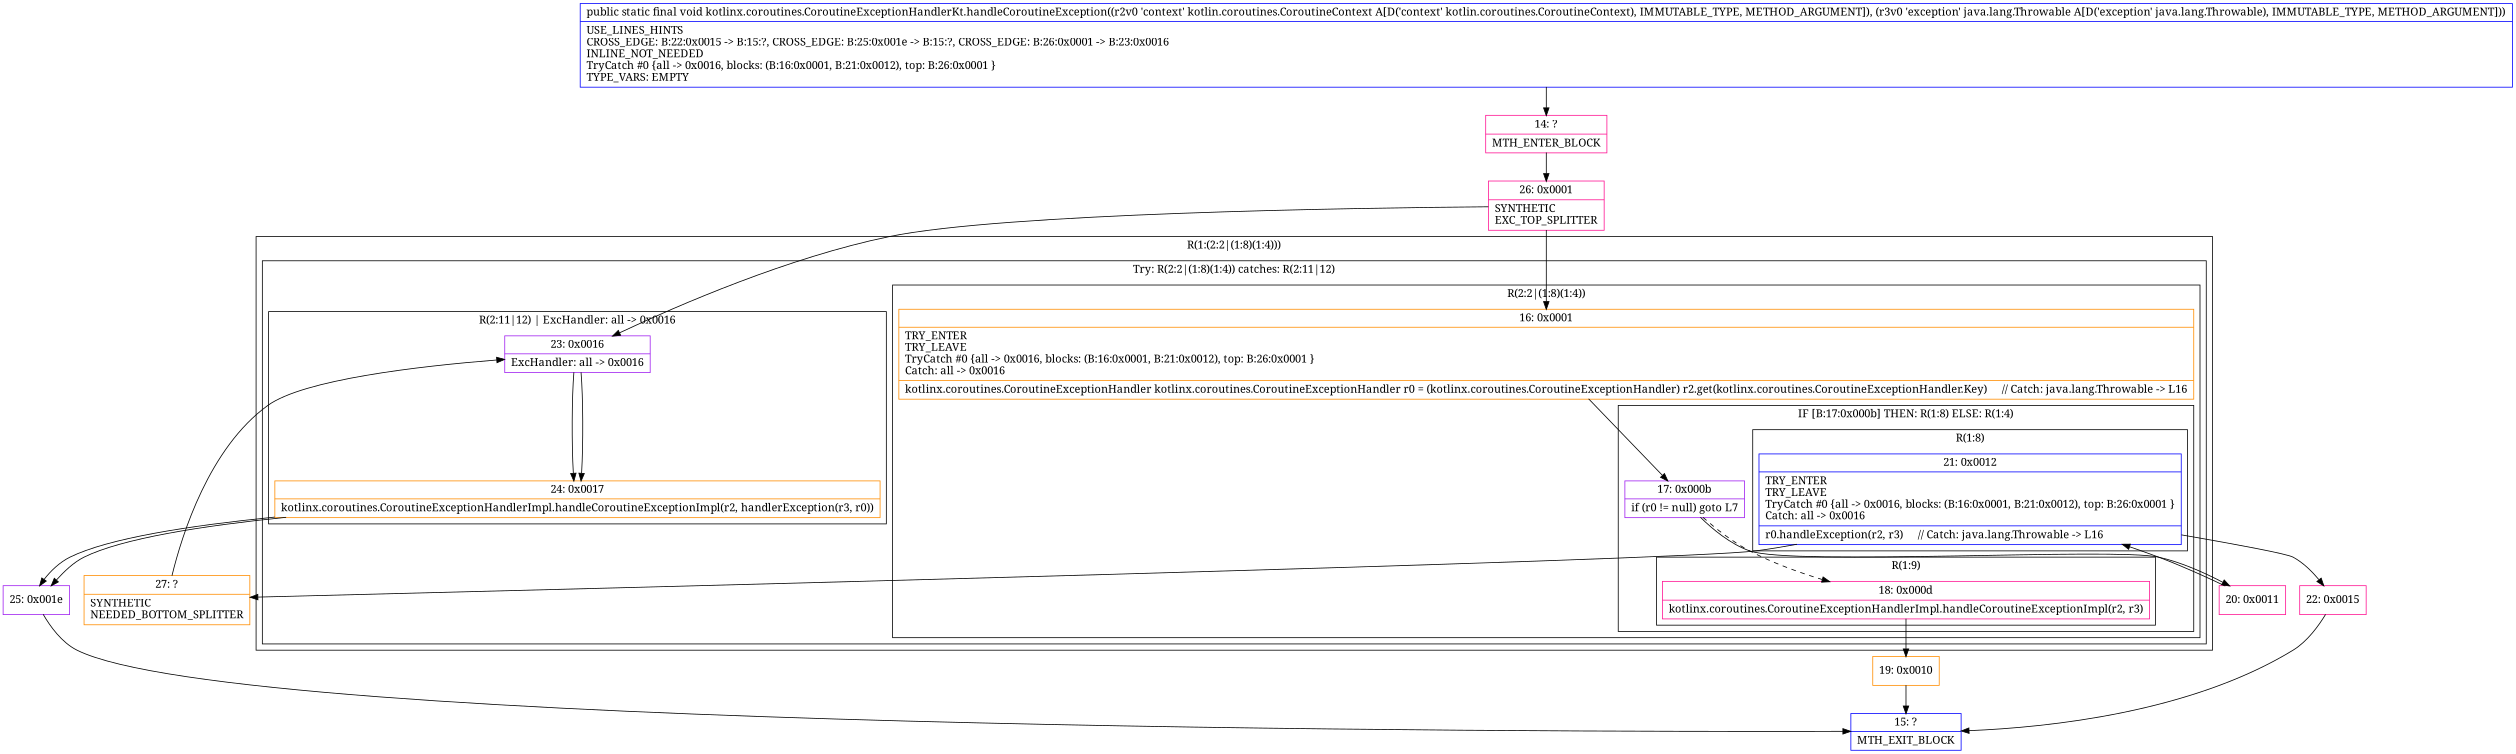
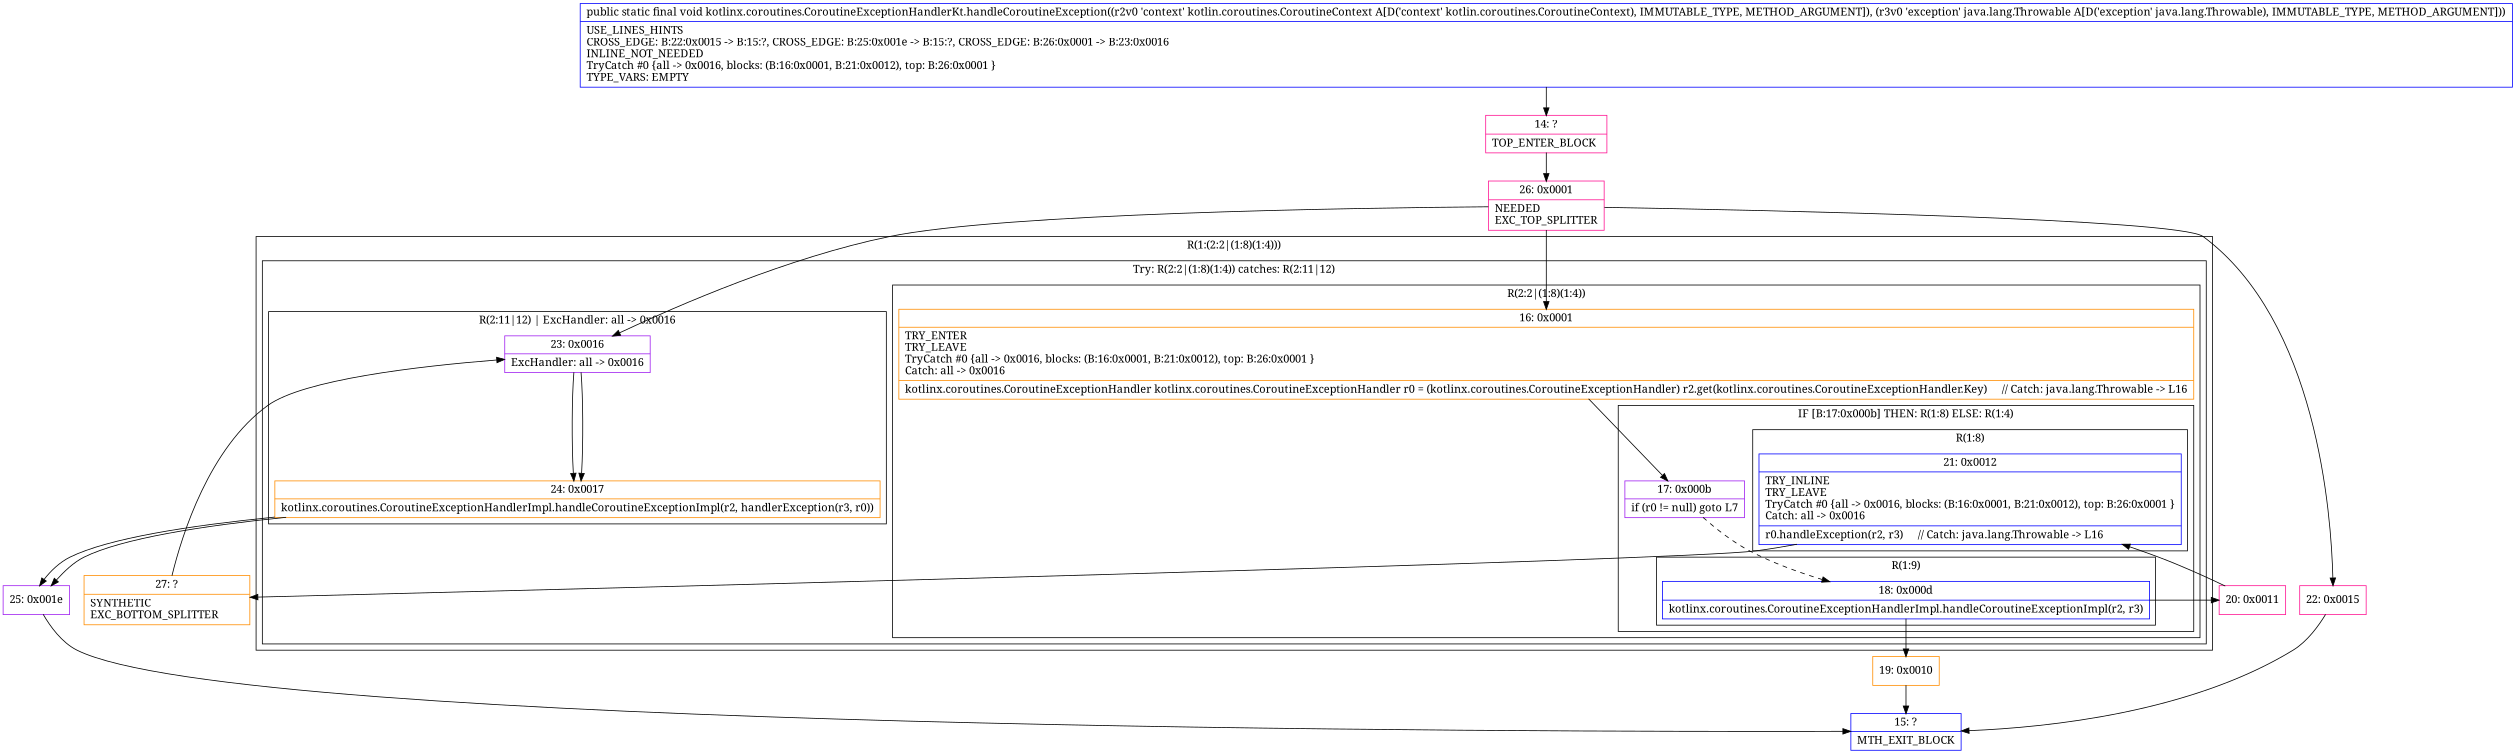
node "14: ?": text "MTH_ENTER_BLOCK" -> "TOP_ENTER_BLOCK"
node "26: 0x0001": text "SYNTHETIC" -> "NEEDED"
node "21: 0x0012": text "TRY_ENTER" -> "TRY_INLINE"
edge "21: 0x0012" -> "22: 0x0015": now "26: 0x0001" -> "22: 0x0015"
edge "17: 0x000b" -> "20: 0x0011": now "18: 0x000d" -> "20: 0x0011"
node "18: 0x000d": color deeppink -> blue
node "27: ?": text "NEEDED_BOTTOM_SPLITTER" -> "EXC_BOTTOM_SPLITTER"
